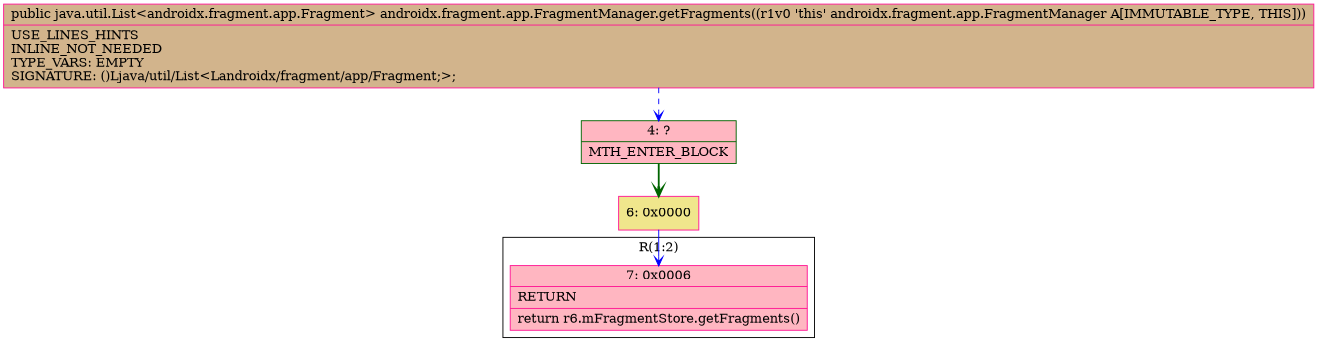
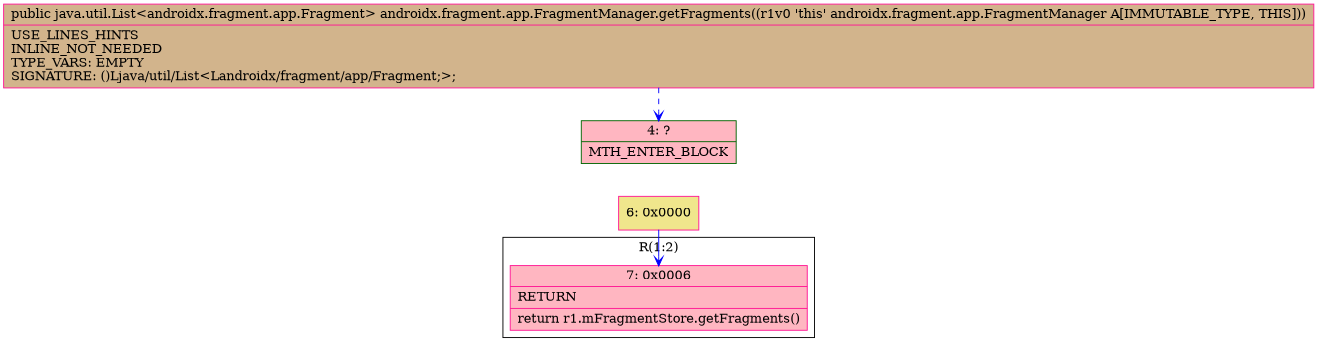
edge "4: ?" -> "6: 0x0000": removed
node "7: 0x0006": text "return r6.mFragmentStore.getFragments()" -> "return r1.mFragmentStore.getFragments()"
